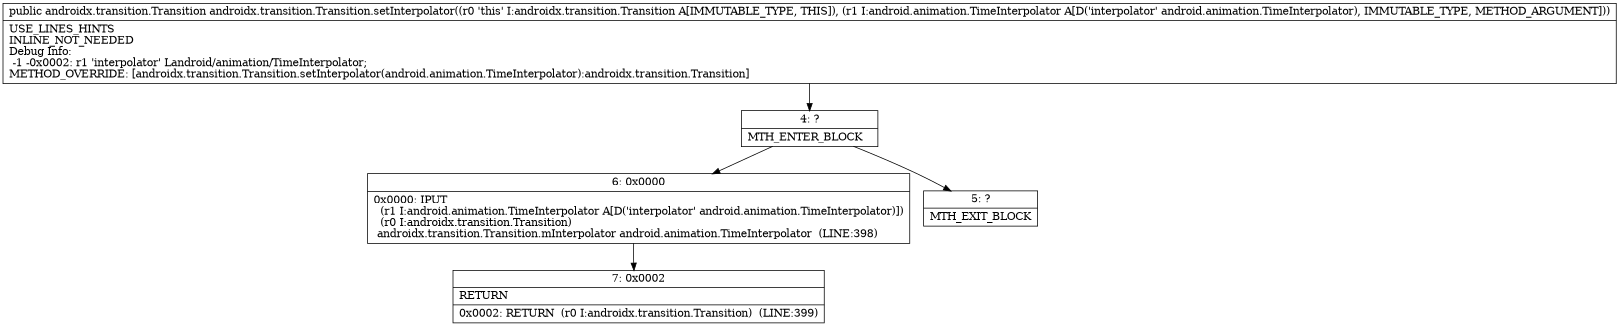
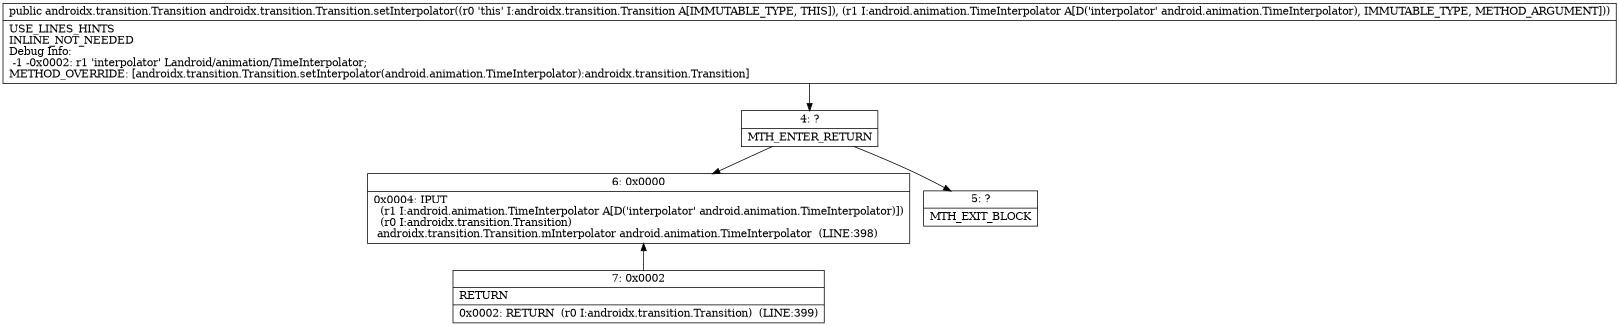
node "4: ?": text "MTH_ENTER_BLOCK" -> "MTH_ENTER_RETURN"
node "6: 0x0000": text "0x0000: IPUT" -> "0x0004: IPUT"
edge "6: 0x0000" -> "7: 0x0002": reversed
